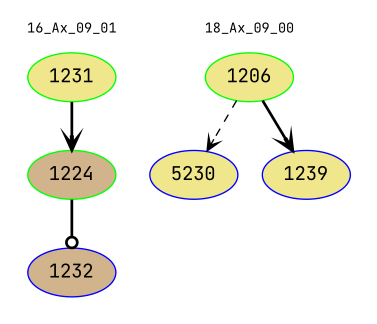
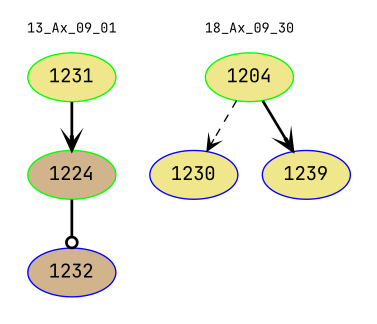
cluster "16_Ax_09_01": label "16_Ax_09_01" -> "13_Ax_09_01"
cluster "18_Ax_09_00": label "18_Ax_09_00" -> "18_Ax_09_30"
node "1206": label "1206" -> "1204"
node "5230": label "5230" -> "1230"
